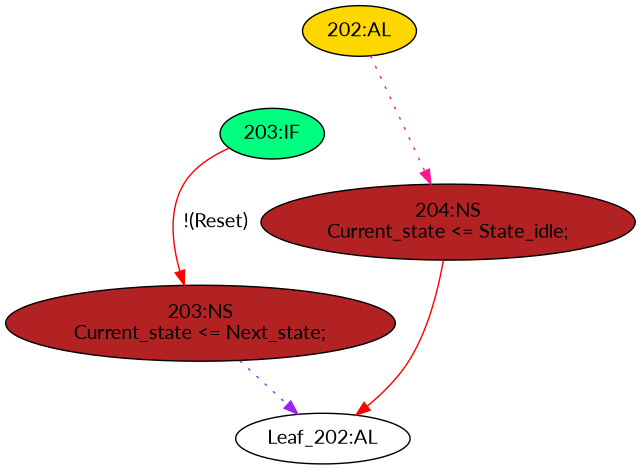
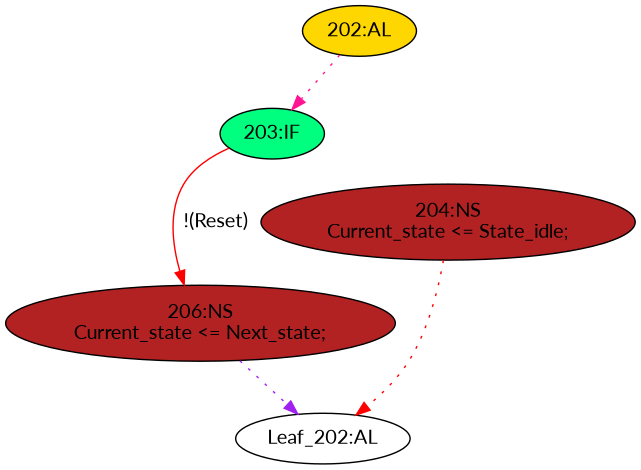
edge "202:AL" -> "204:NS Current_state <= State_idle;": now "202:AL" -> "203:IF"
node "203:NS Current_state <= Next_state;": label "203:NS Current_state <= Next_state;" -> "206:NS Current_state <= Next_state;"
edge "204:NS Current_state <= State_idle;" -> "Leaf_202:AL": style solid -> dotted
